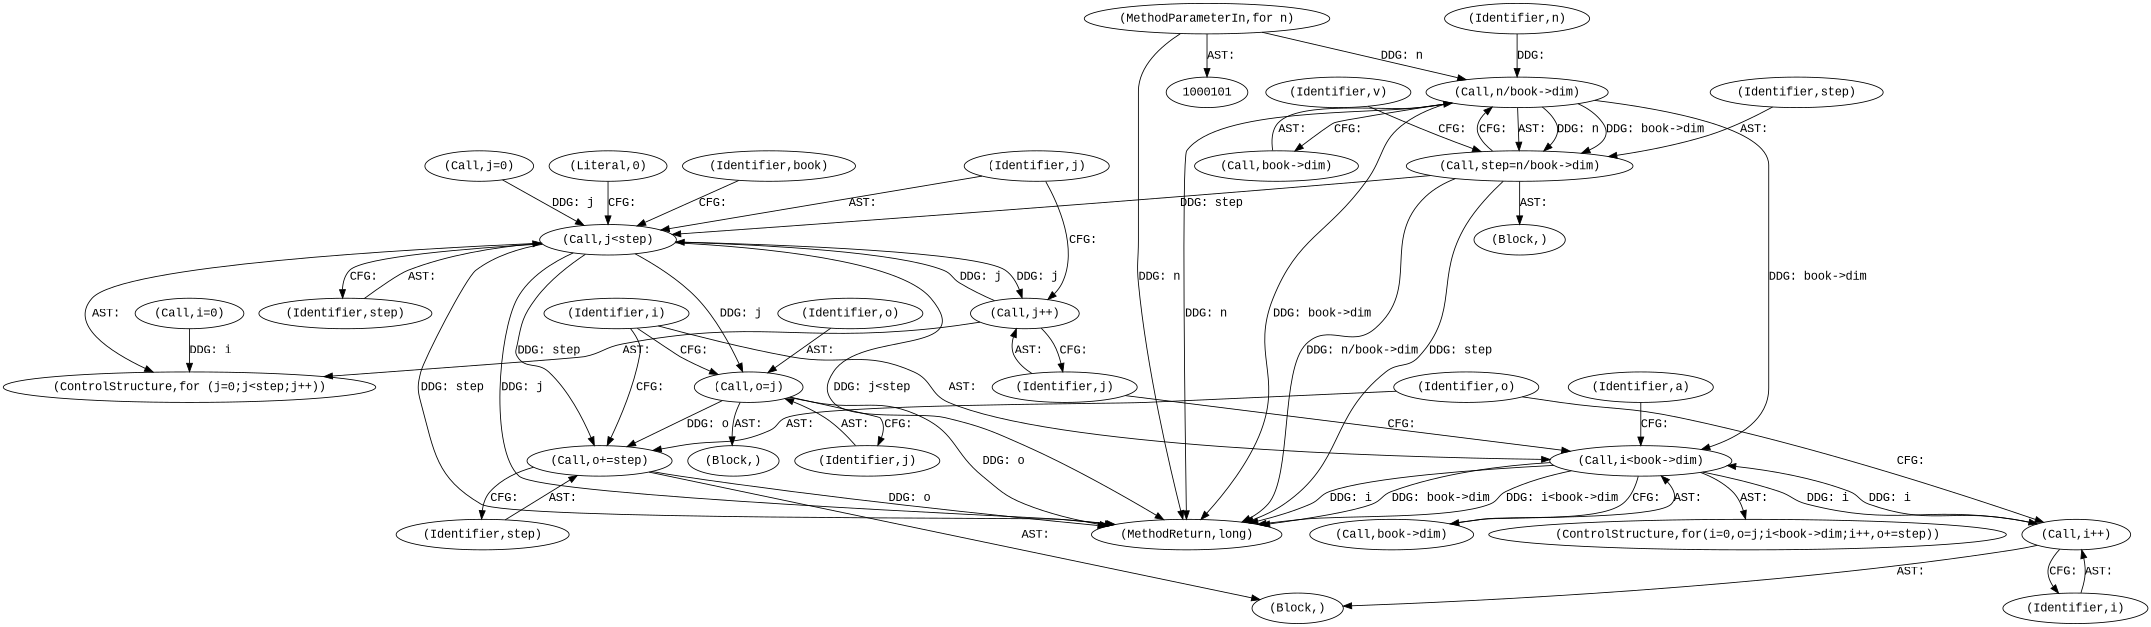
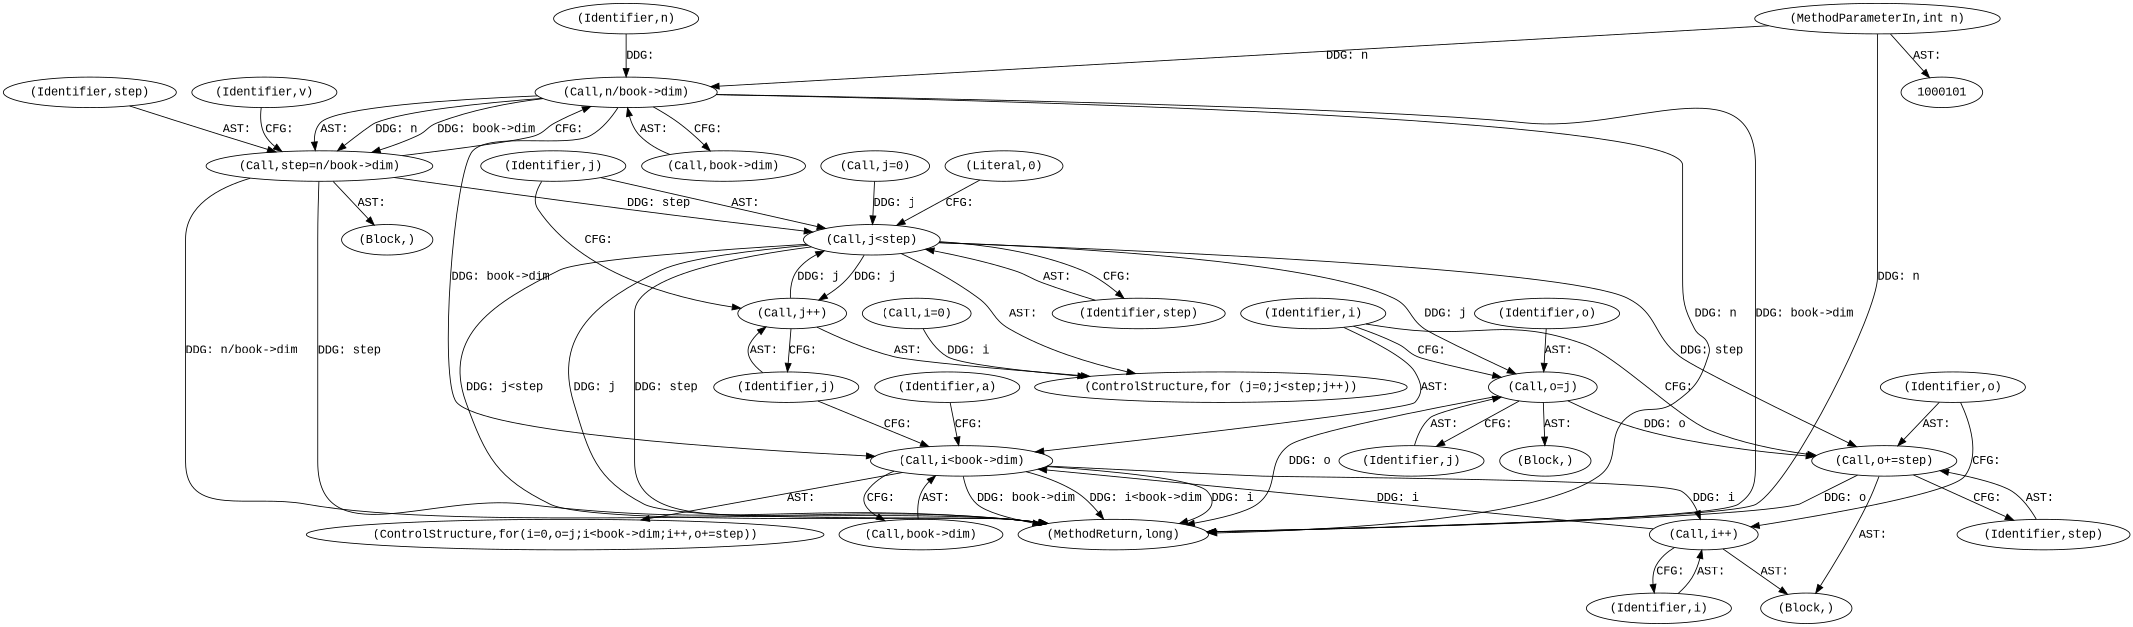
node "(MethodParameterIn,for n)": label "(MethodParameterIn,for n)" -> "(MethodParameterIn,int n)"
node "(Identifier,book)": removed
